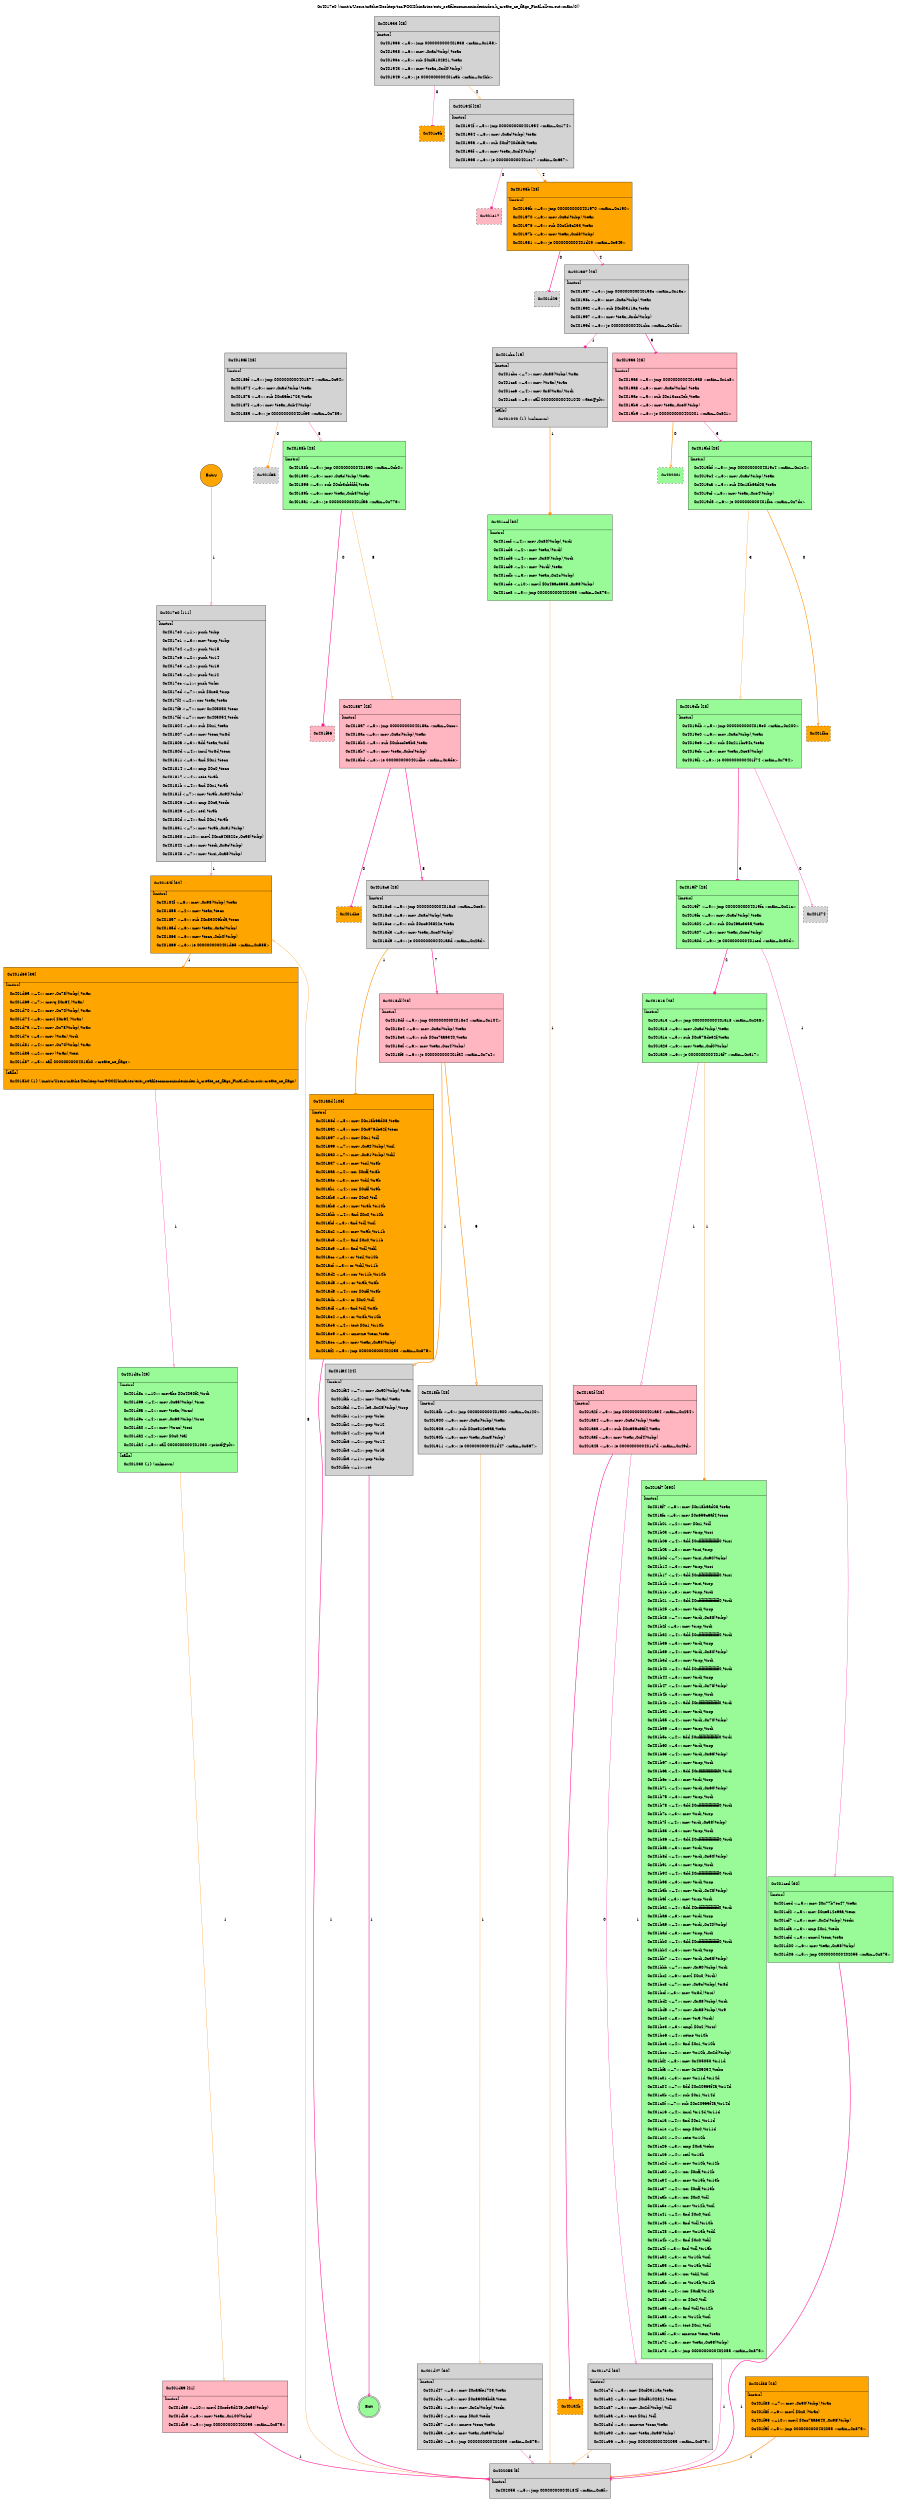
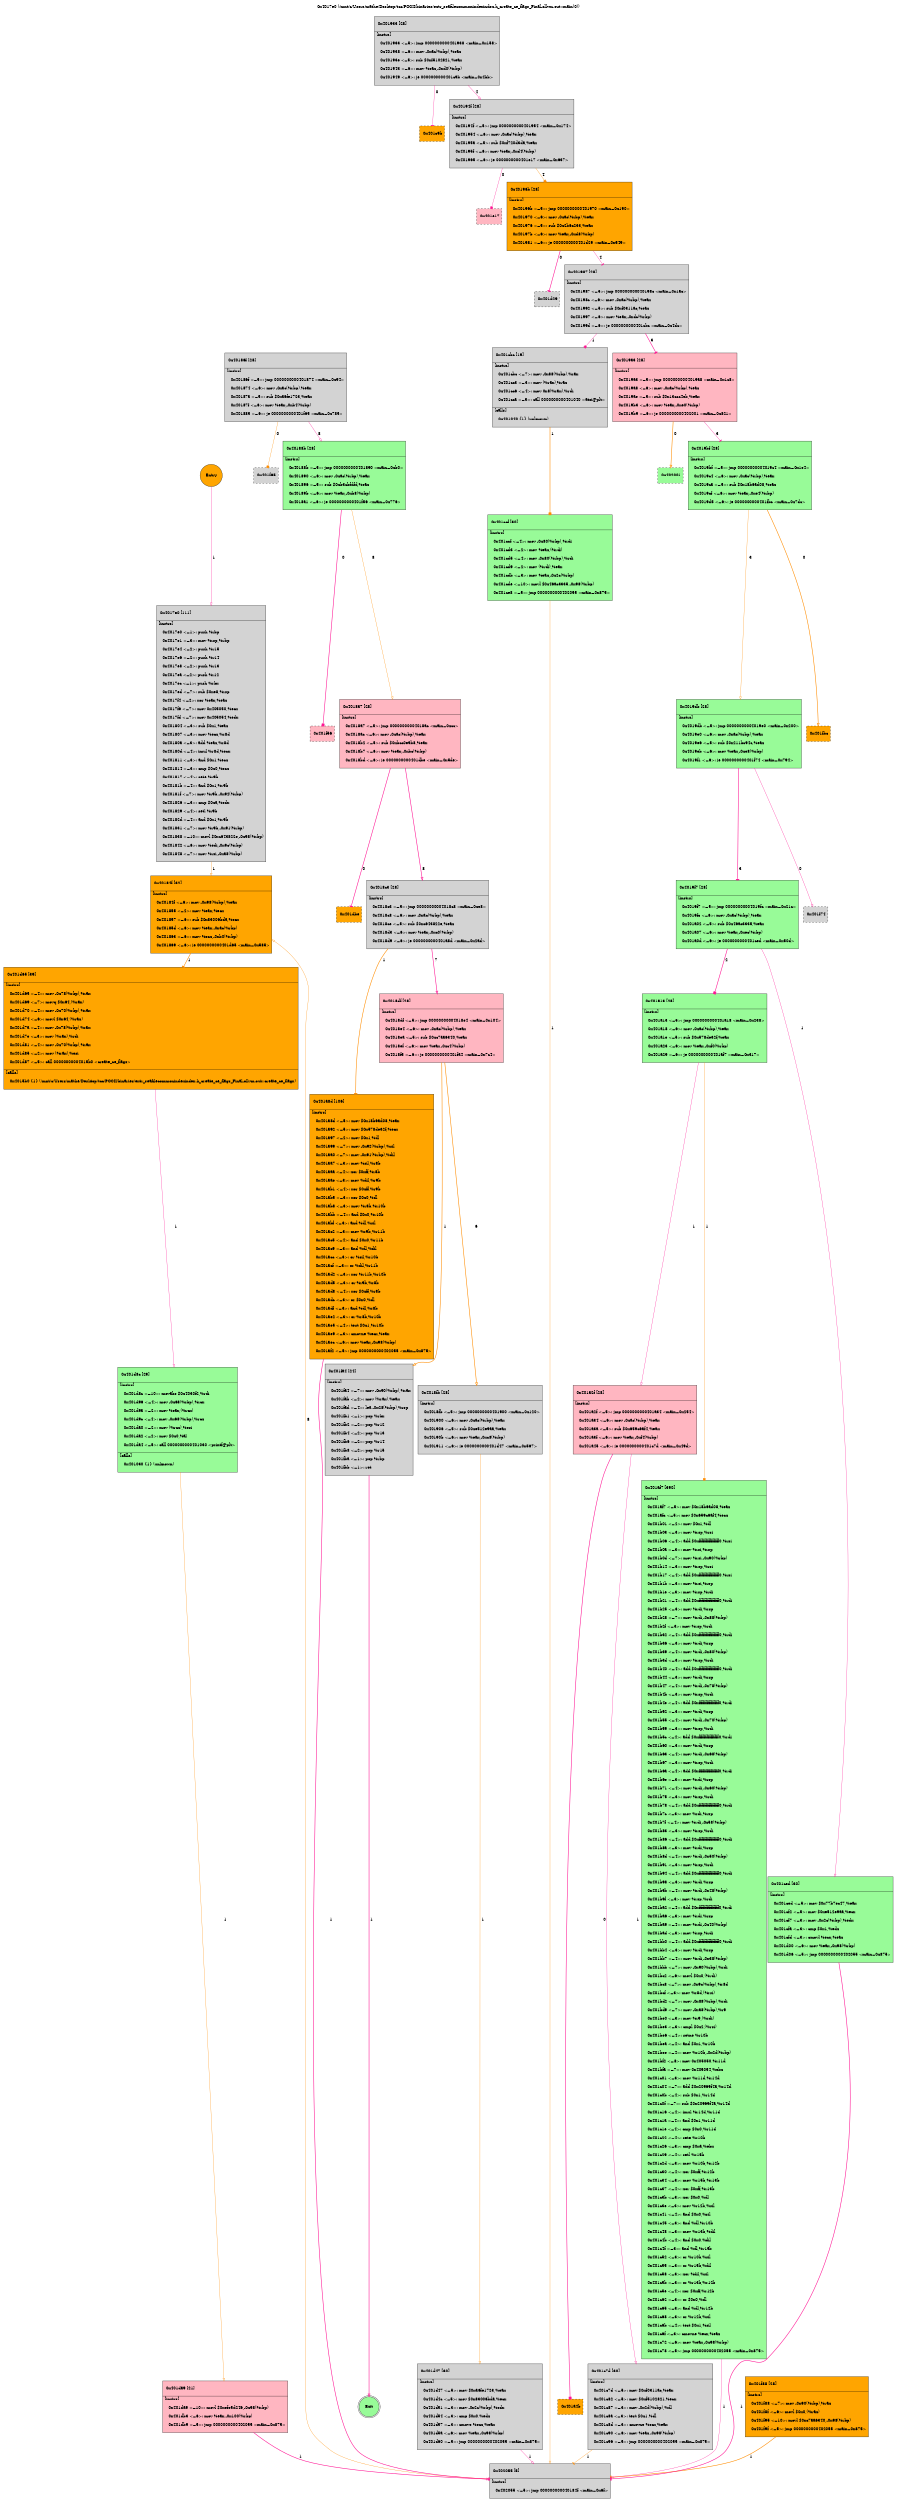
edge "0x401933 [28]" -> "0x40194f [28]": color darkorange -> deeppink
edge "0x4017e0 [111]" -> "0x40184f [32]": color deeppink -> darkorange
